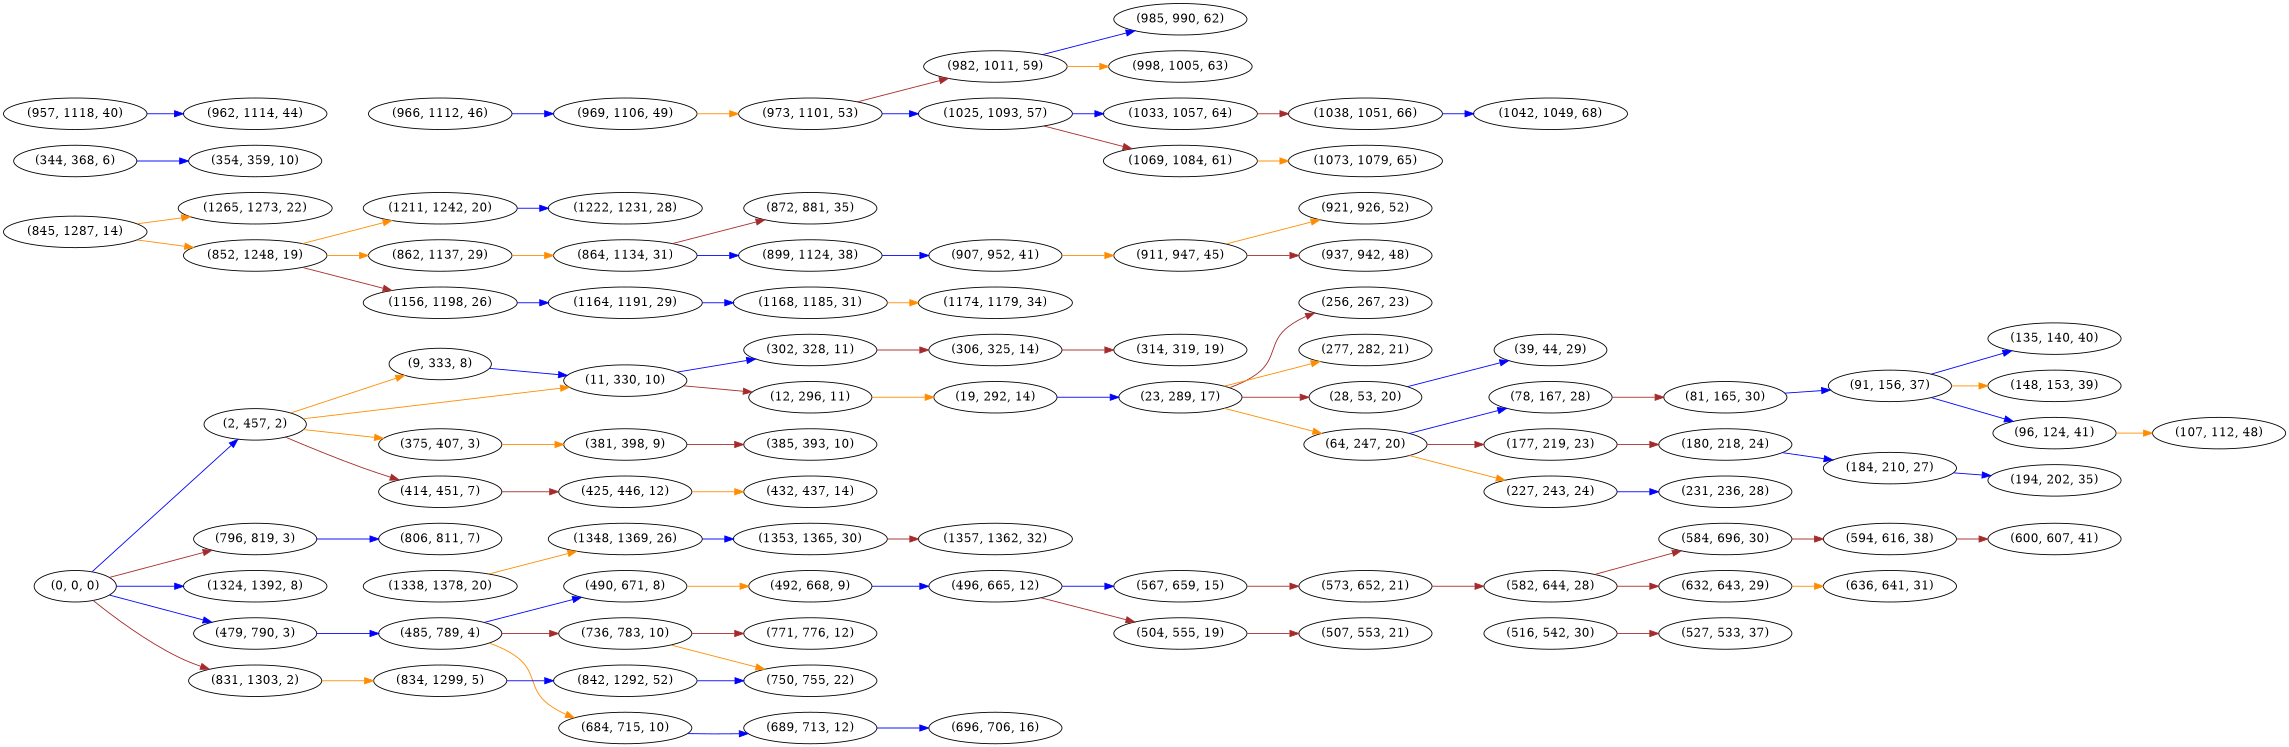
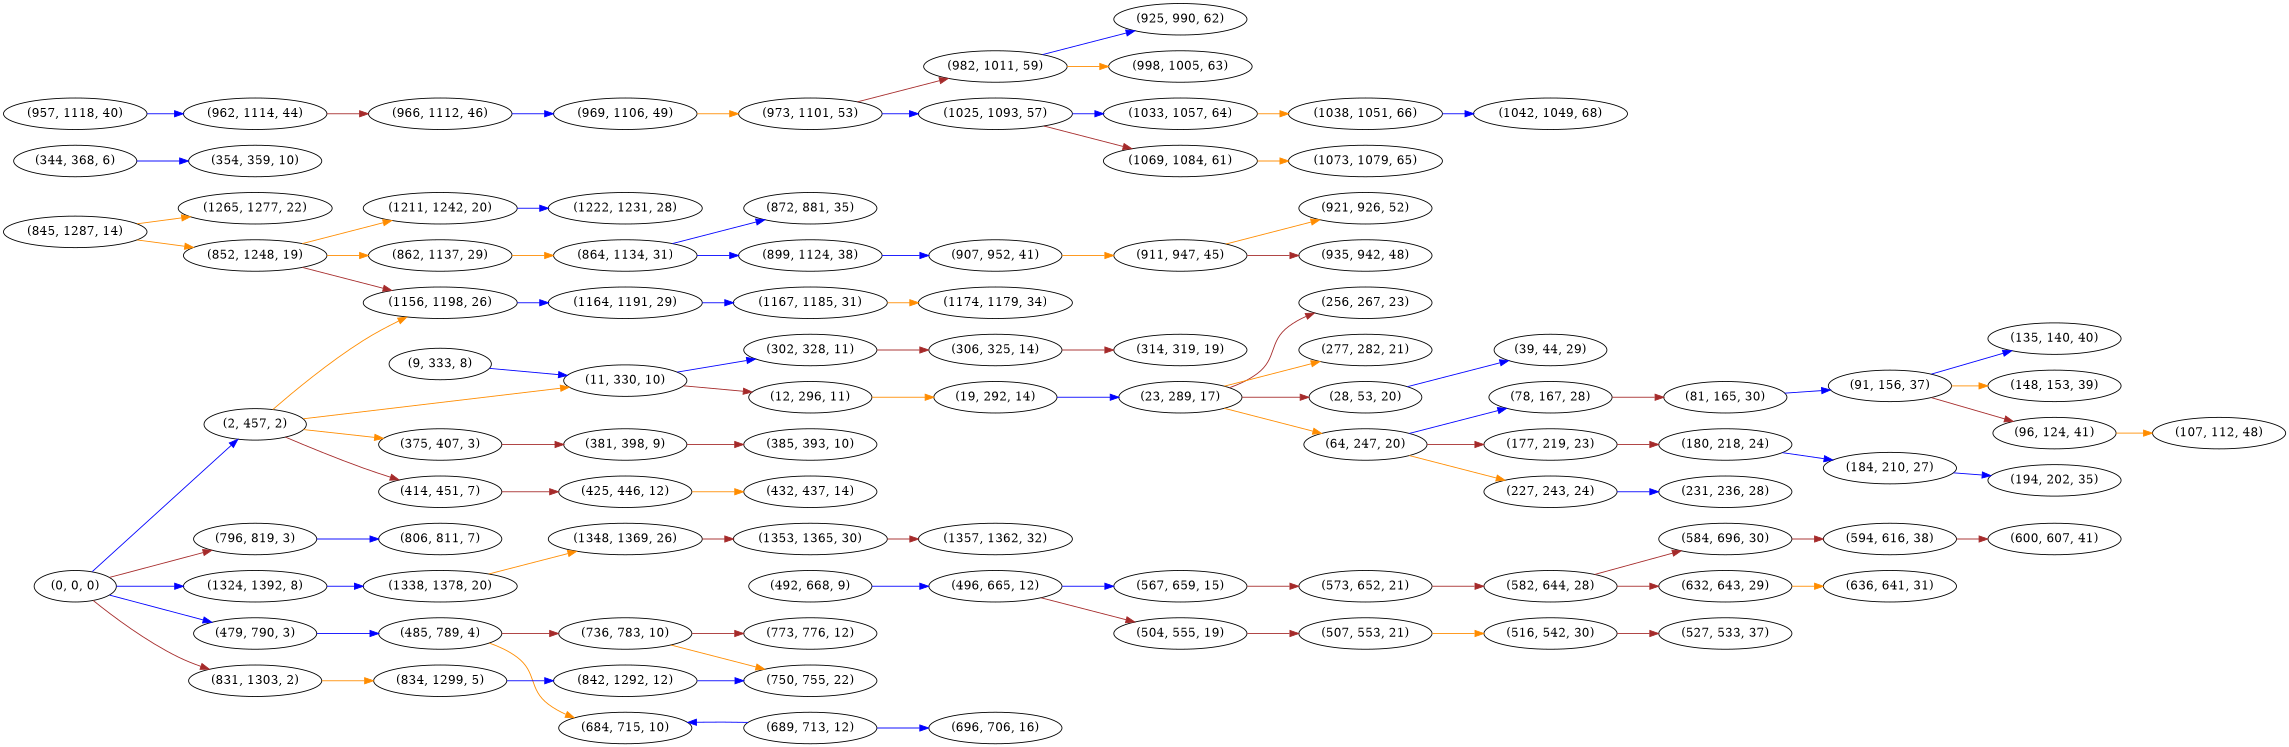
node "(985, 990, 62)": label "(985, 990, 62)" -> "(925, 990, 62)"
edge "(962, 1114, 44)" -> "(966, 1112, 46)": added
edge "(1033, 1057, 64)" -> "(1038, 1051, 66)": color brown -> darkorange
node "(1265, 1273, 22)": label "(1265, 1273, 22)" -> "(1265, 1277, 22)"
edge "(864, 1134, 31)" -> "(872, 881, 35)": color brown -> blue
node "(937, 942, 48)": label "(937, 942, 48)" -> "(935, 942, 48)"
node "(1168, 1185, 31)": label "(1168, 1185, 31)" -> "(1167, 1185, 31)"
edge "(2, 457, 2)" -> "(9, 333, 8)": now "(2, 457, 2)" -> "(1156, 1198, 26)"
edge "(91, 156, 37)" -> "(96, 124, 41)": color blue -> brown
edge "(375, 407, 3)" -> "(381, 398, 9)": color darkorange -> brown
edge "(1348, 1369, 26)" -> "(1353, 1365, 30)": color blue -> brown
edge "(1324, 1392, 8)" -> "(1338, 1378, 20)": added
node "(490, 671, 8)": removed
node "(771, 776, 12)": label "(771, 776, 12)" -> "(773, 776, 12)"
edge "(507, 553, 21)" -> "(516, 542, 30)": added
node "(842, 1292, 52)": label "(842, 1292, 52)" -> "(842, 1292, 12)"
edge "(684, 715, 10)" -> "(689, 713, 12)": reversed
